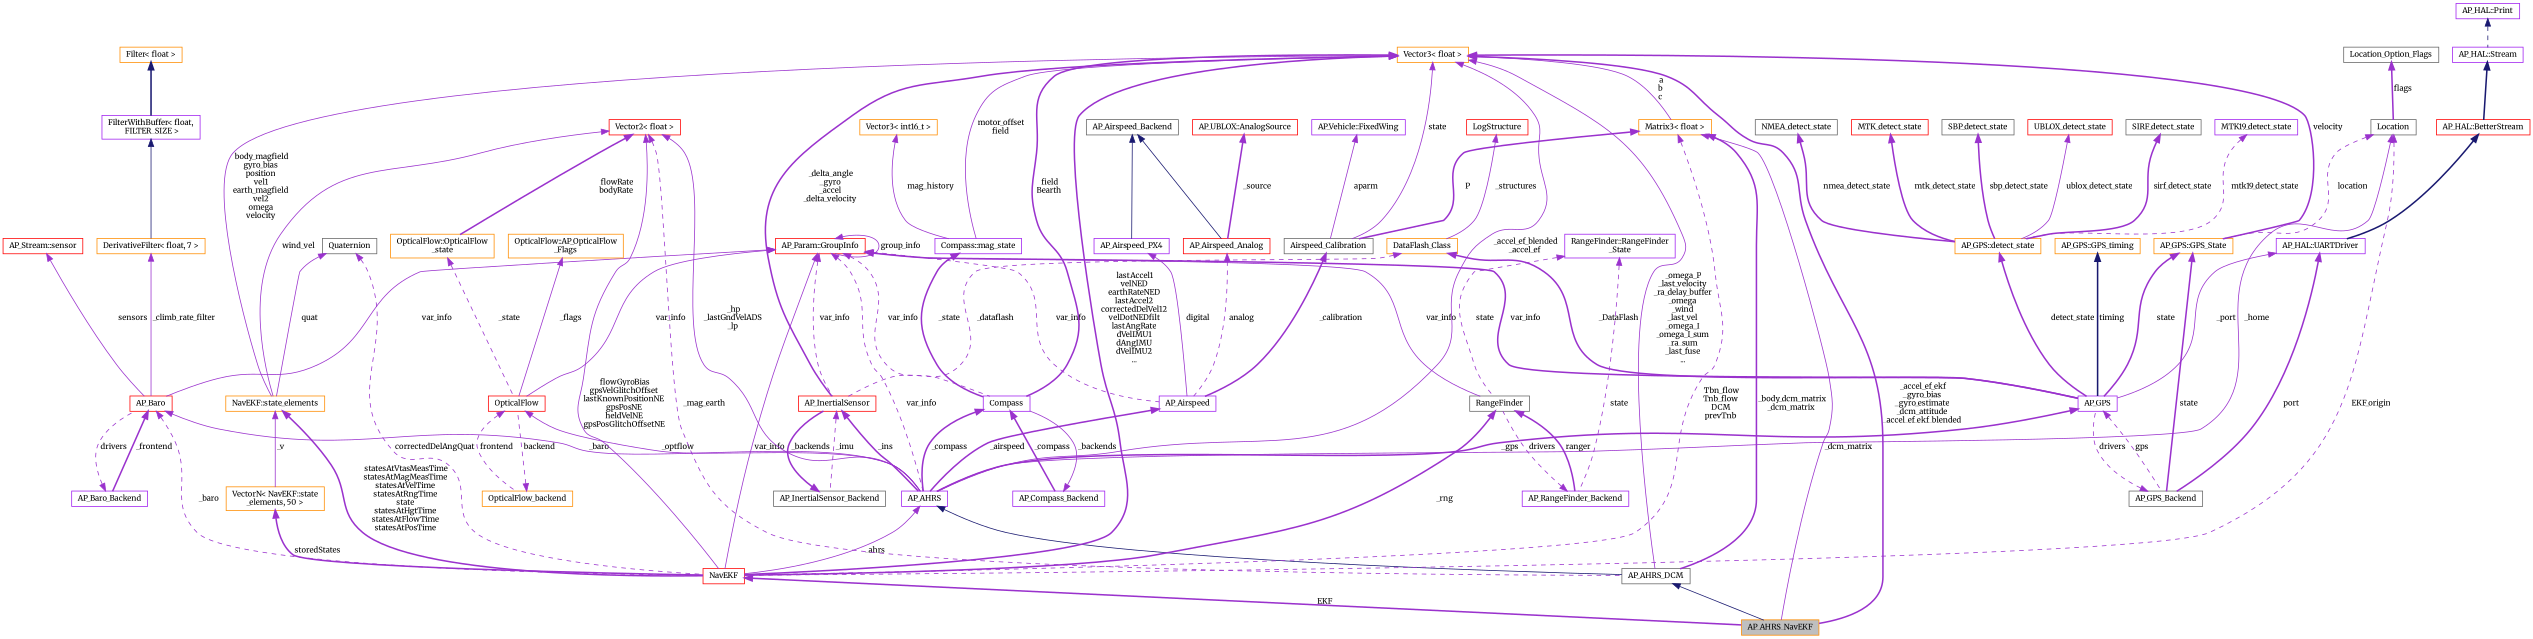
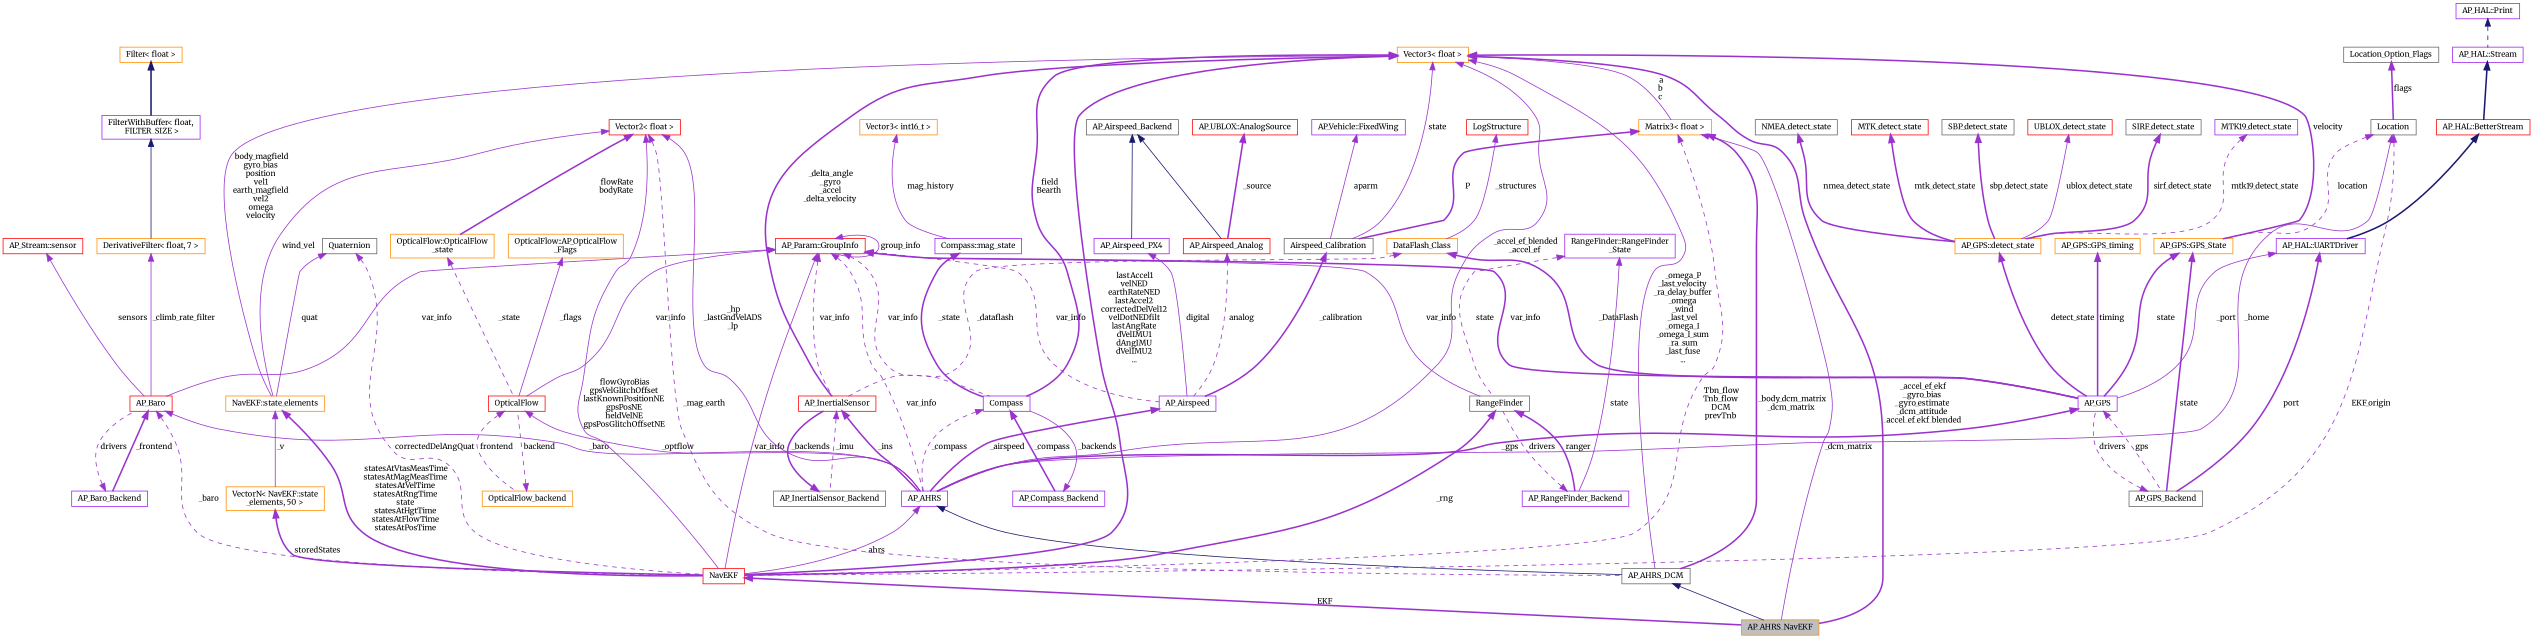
edge "Compass::mag_state" -> "Vector3< float >": removed, label "motor_offset field"
edge "AP_GPS" -> "AP_GPS::GPS_timing": color midnightblue -> darkorchid3
edge "AP_RangeFinder_Backend" -> "RangeFinder::RangeFinder _State": style dashed -> solid
edge "AP_AHRS" -> "Compass": style bold -> dashed
